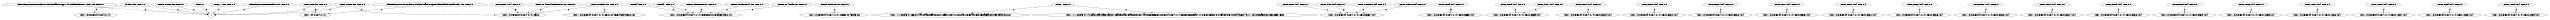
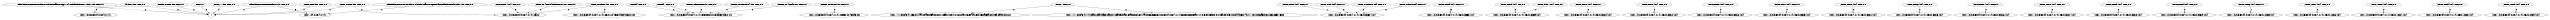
edge "/temps/3IF1.ics HTTP/1.1" -> "http://if.insa-lyon.fr/": now "/SiteWebIF/Intranet-etudiant.php HTTP/1.1" -> "http://if.insa-lyon.fr/"
